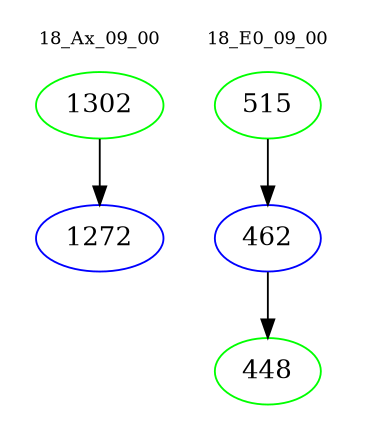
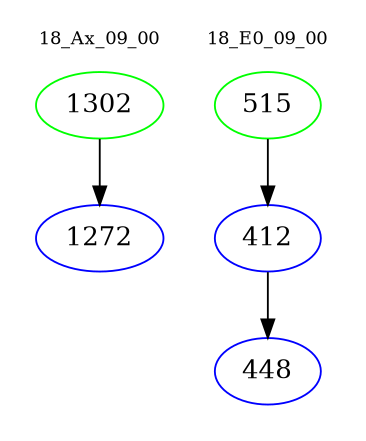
node "462": label "462" -> "412"
node "448": color green -> blue
